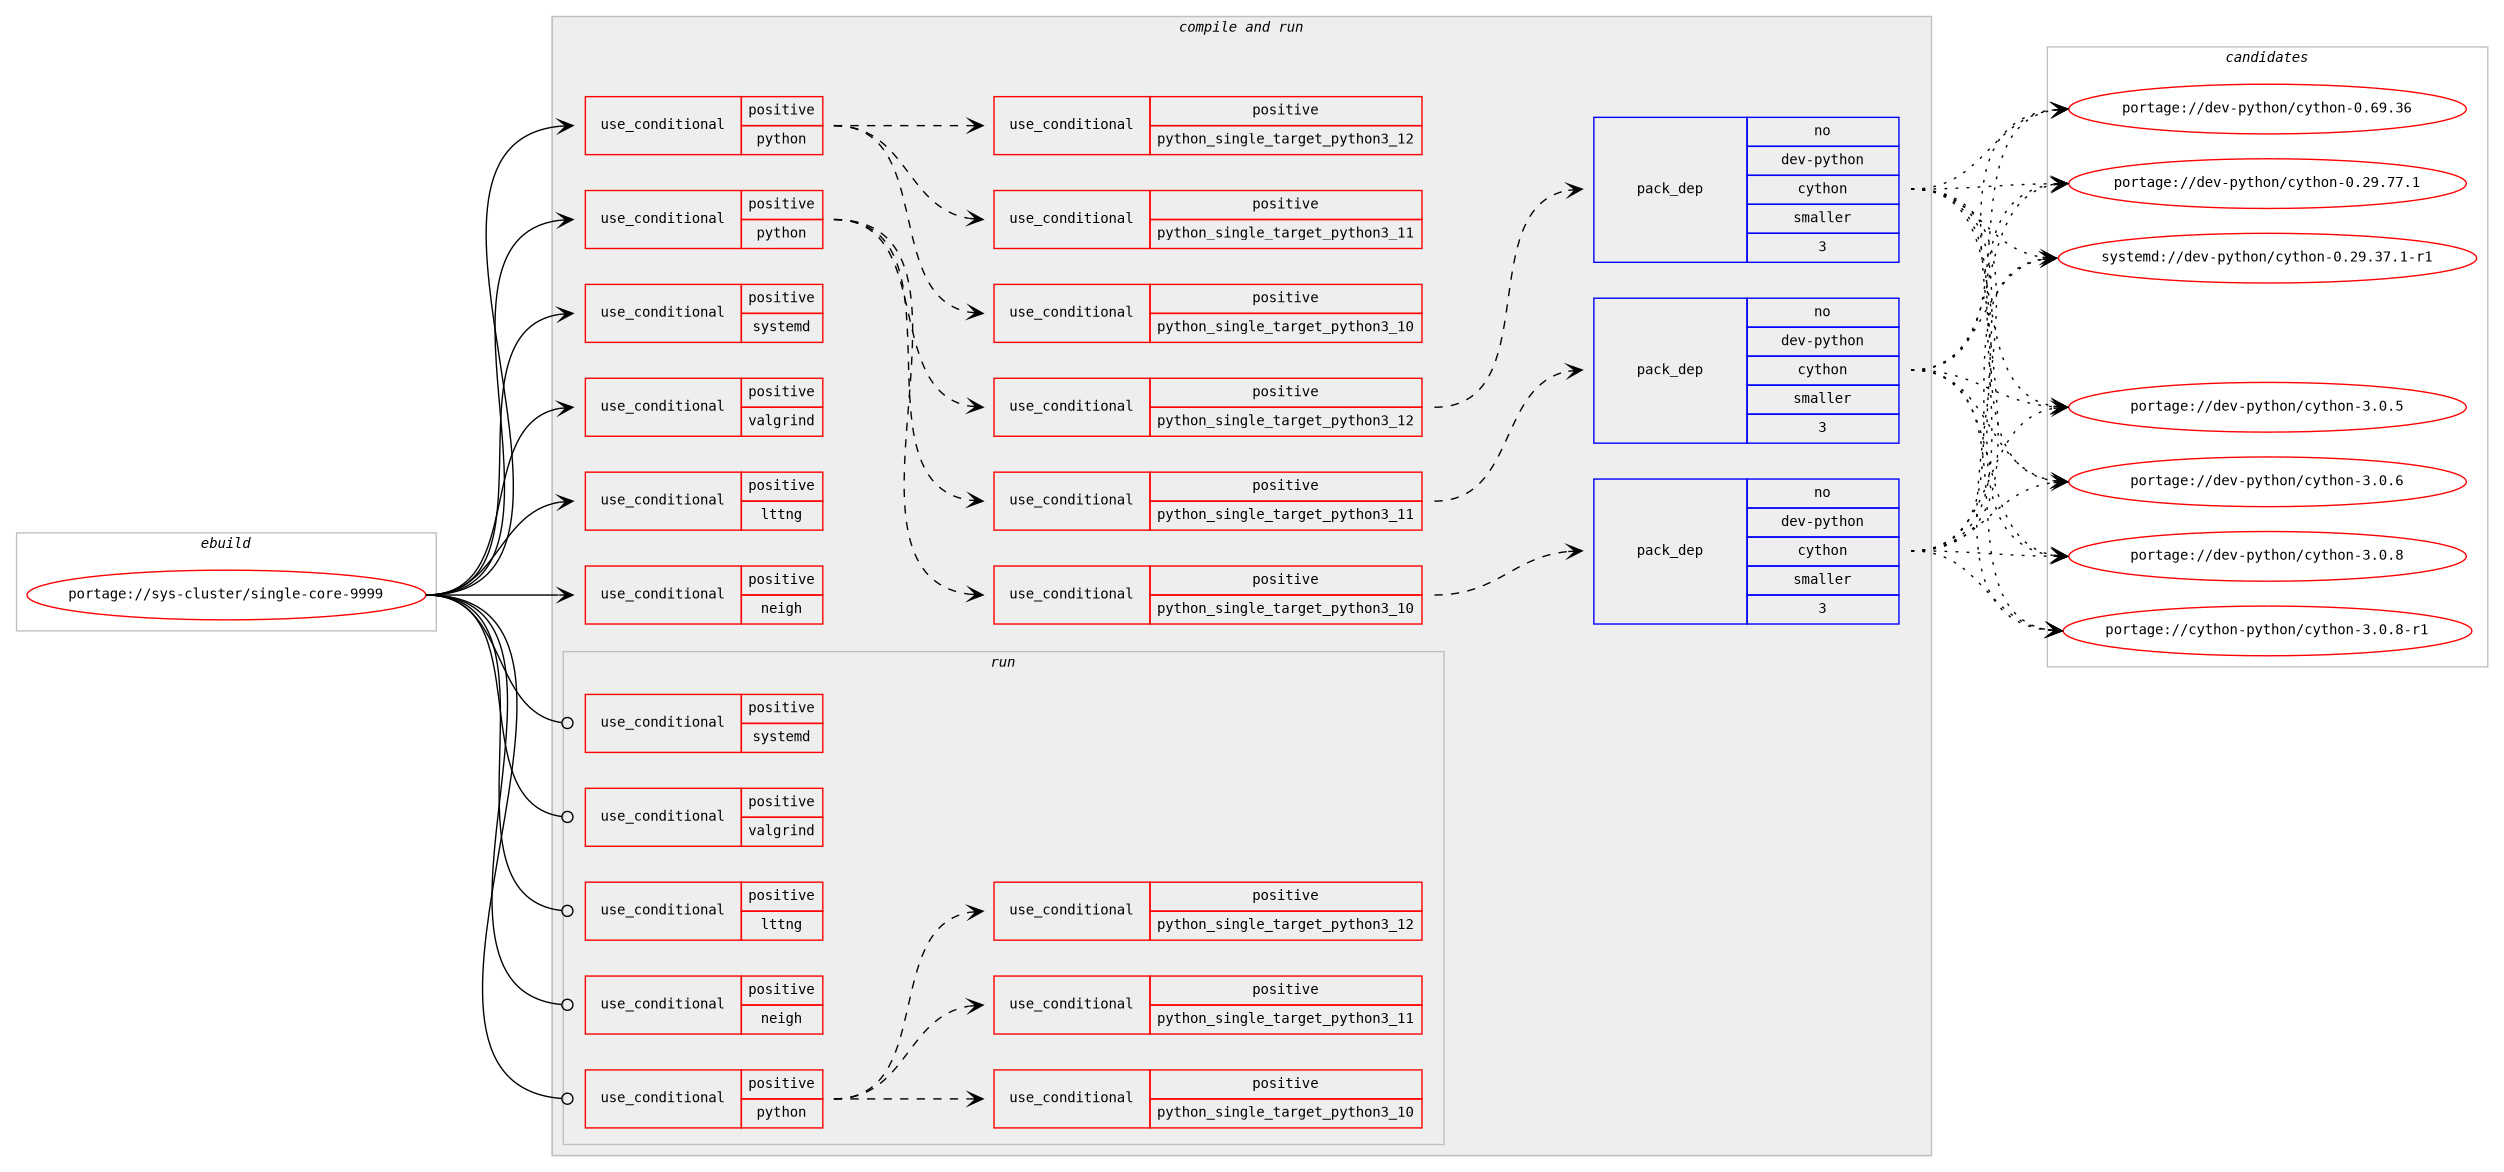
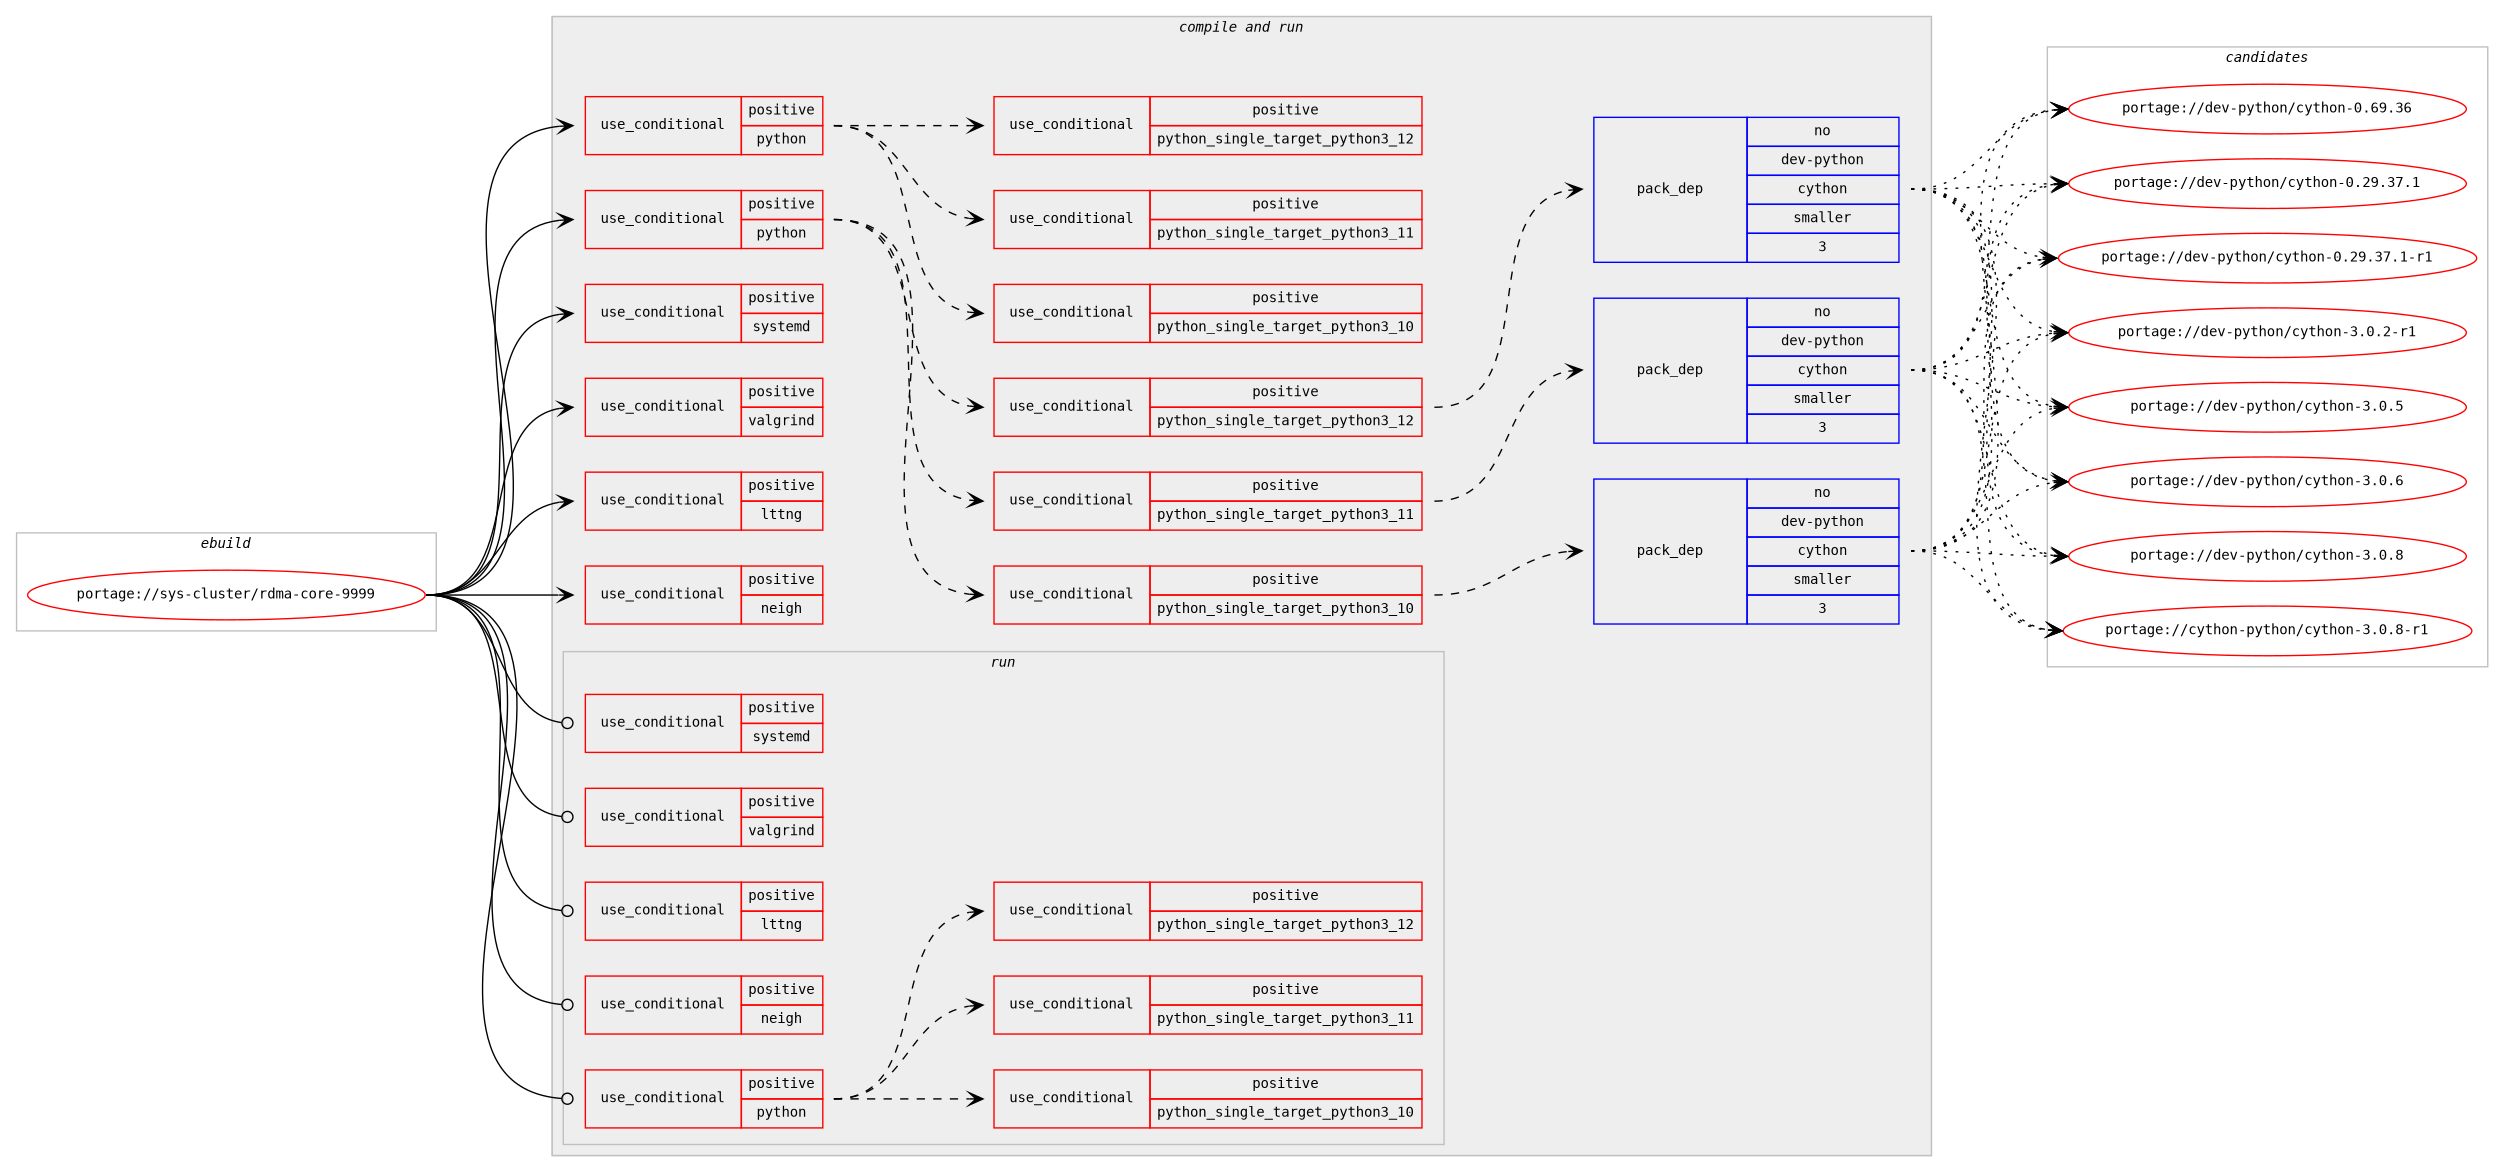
node "portage://dev-python/cython-0.29.77.1": label "portage://dev-python/cython-0.29.77.1" -> "portage://dev-python/cython-0.29.37.1"
node "systemd://dev-python/cython-0.29.37.1-r1": label "systemd://dev-python/cython-0.29.37.1-r1" -> "portage://dev-python/cython-0.29.37.1-r1"
node "portage://dev-python/cython-3.0.2-r1": added
node "portage://sys-cluster/single-core-9999": label "portage://sys-cluster/single-core-9999" -> "portage://sys-cluster/rdma-core-9999"
